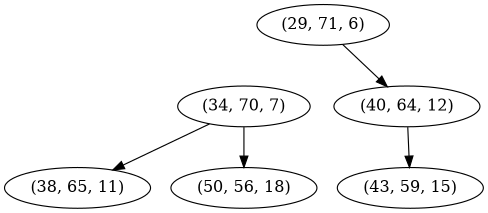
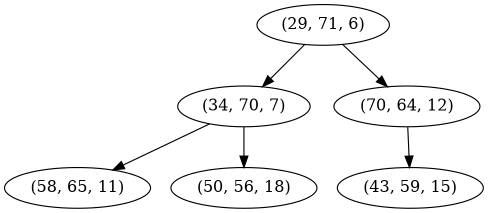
edge "(29, 71, 6)" -> "(34, 70, 7)": added
node "(40, 64, 12)": label "(40, 64, 12)" -> "(70, 64, 12)"
node "(38, 65, 11)": label "(38, 65, 11)" -> "(58, 65, 11)"
